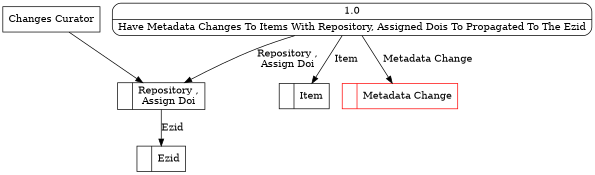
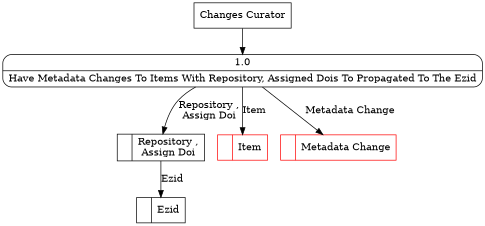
edge "Changes Curator" -> "Repository ,": now "Changes Curator" -> "1.0"
node "Item": color black -> red
